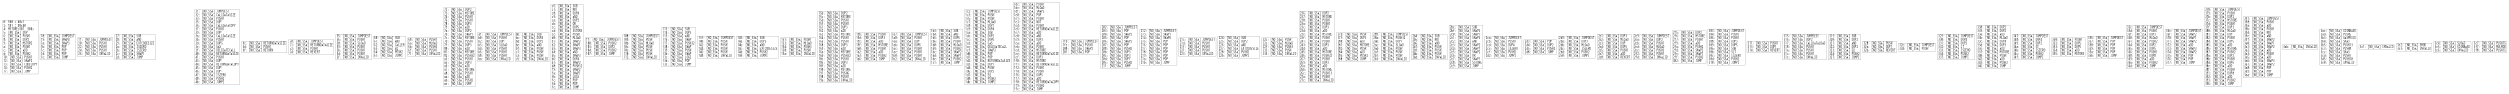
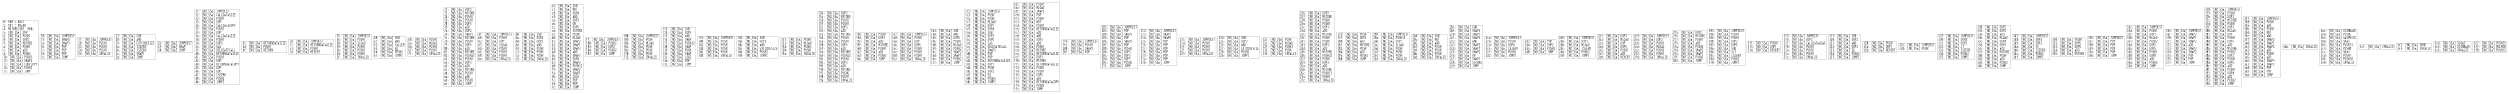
node "2e: [NO_SSA] JUMPDEST 2f: [NO_SSA] SWAP1 30: [NO_SSA] JUMP": added
